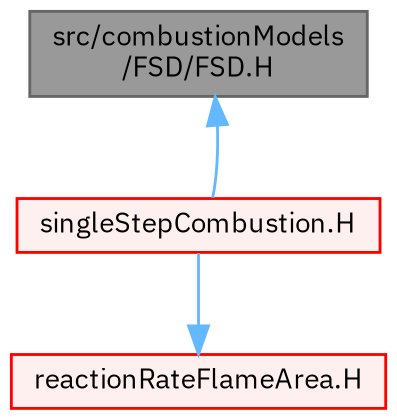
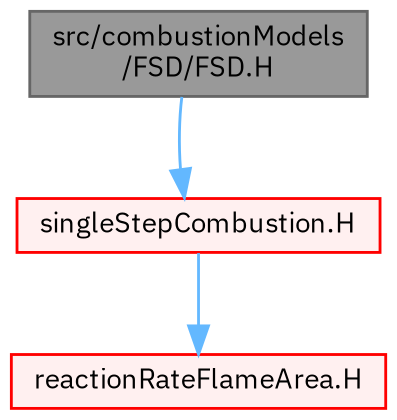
edge "singleStepCombustion.H" -> "src/combustionModels /FSD/FSD.H": reversed
